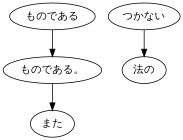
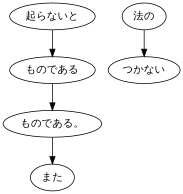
node "起らないと": added
edge "つかない" -> "法の": reversed
